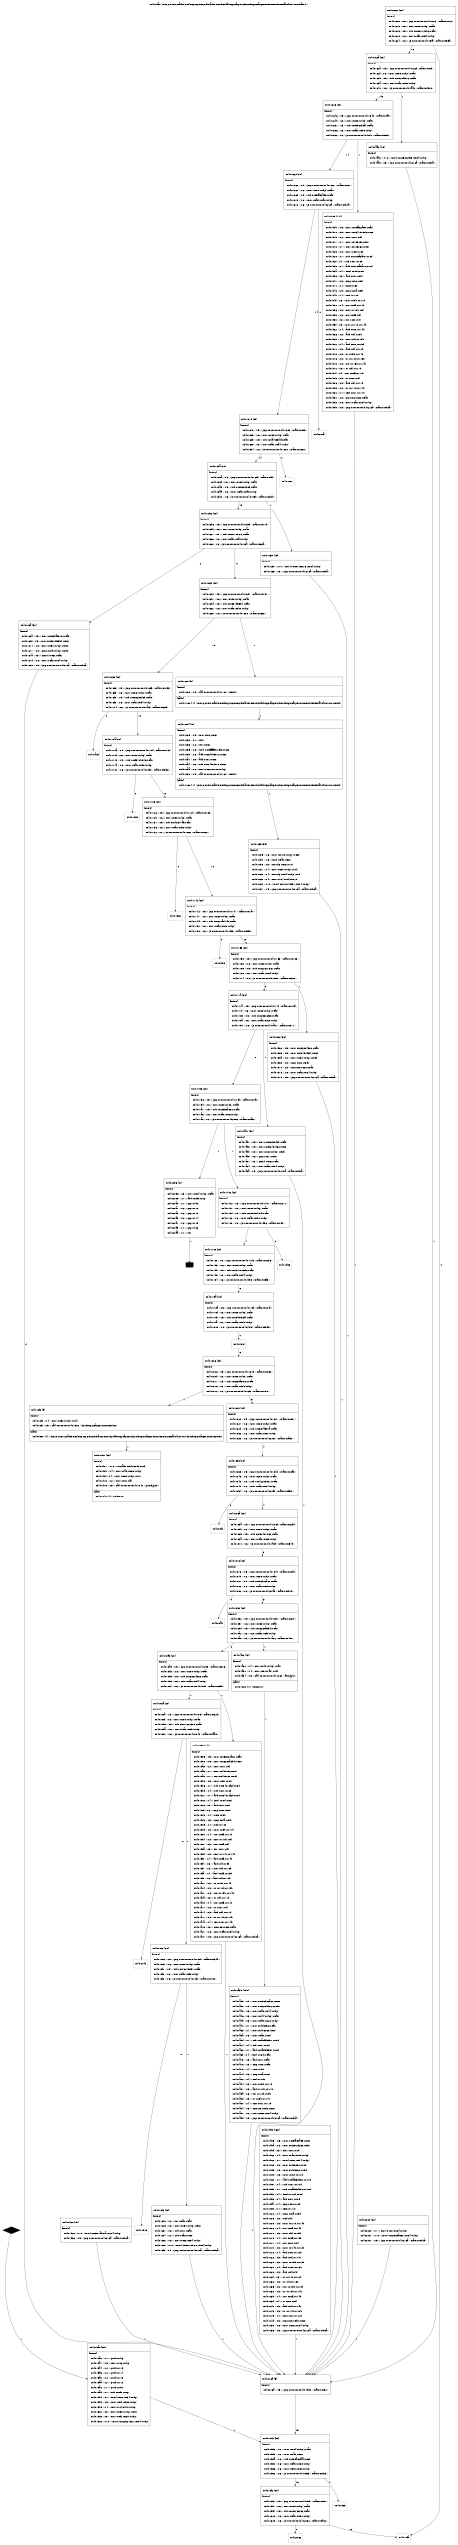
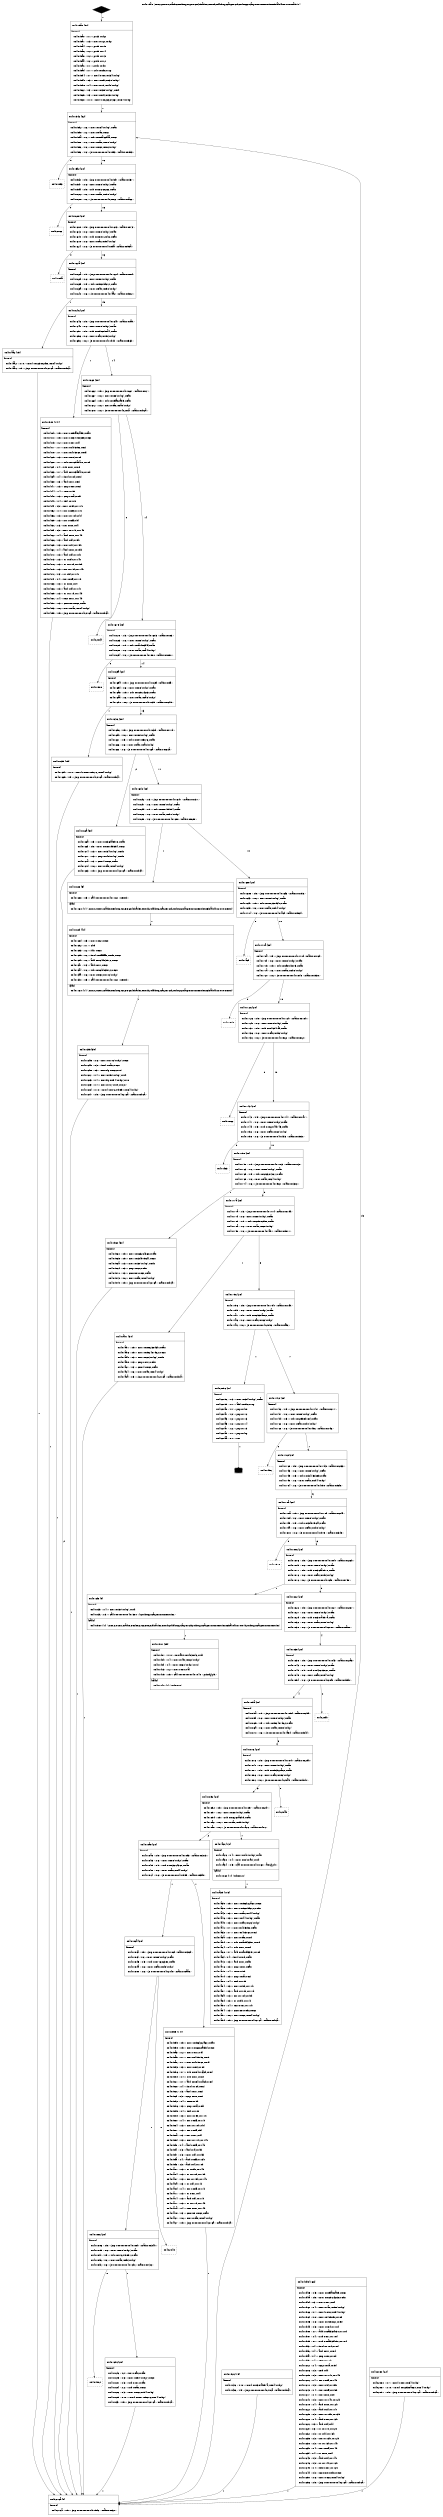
edge "0x40197e" -> "0x401806 [28]": now "0x4017ea [28]" -> "0x401806 [28]"
edge "0x401a39 [105]" -> "0x40216a [5]": removed, label "1"
edge "0x4015f2 [28]" -> "0x401efa": now "0x4015f2 [28]" -> "0x40160e [28]"
